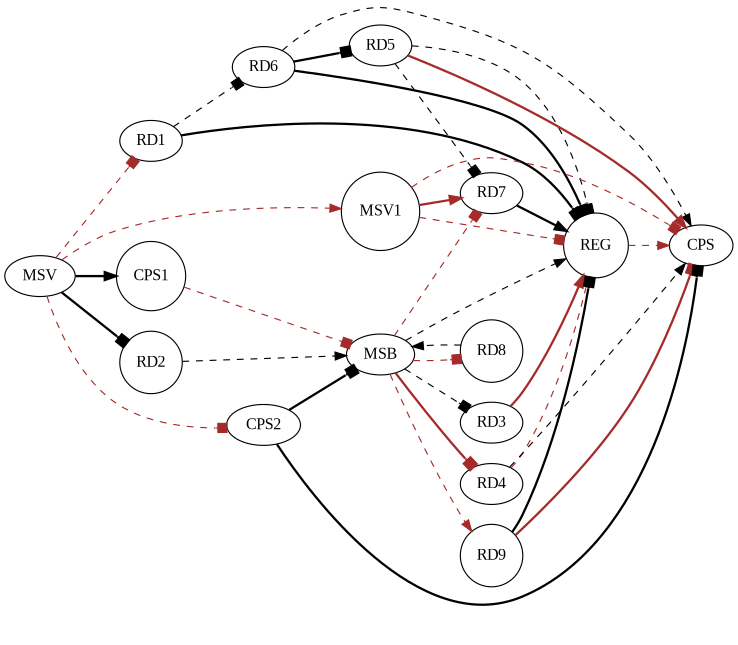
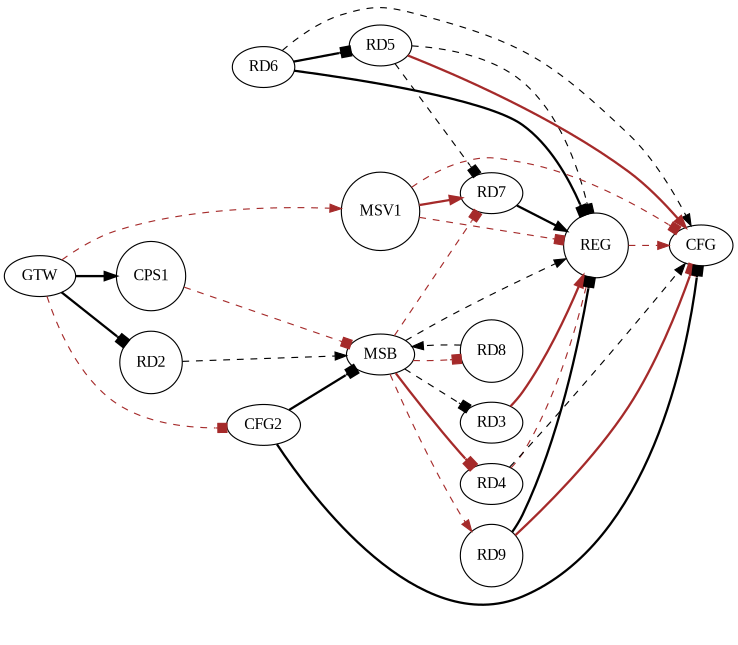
node "RD1": removed
node "CPS": label "CPS" -> "CFG"
node "MSV": label "MSV" -> "GTW"
node "CPS2": label "CPS2" -> "CFG2"
